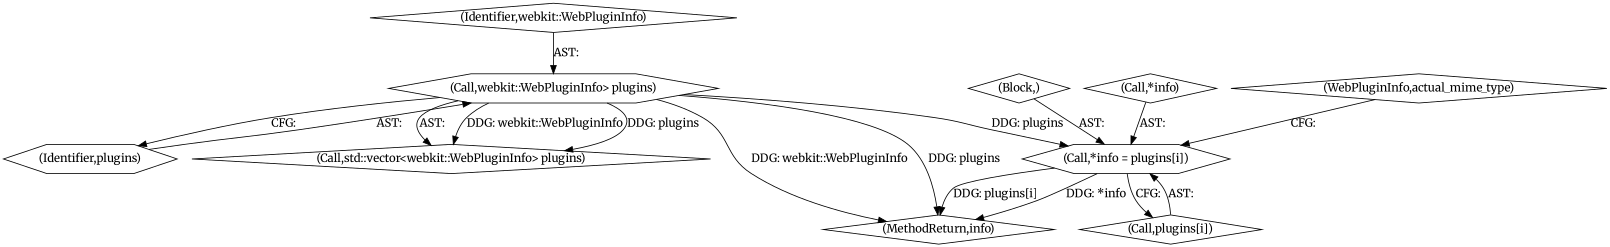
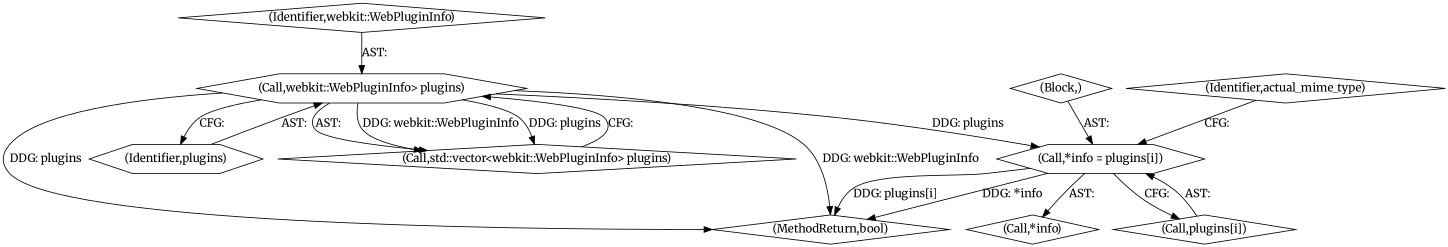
node "(WebPluginInfo,actual_mime_type)": label "(WebPluginInfo,actual_mime_type)" -> "(Identifier,actual_mime_type)"
edge "(Call,std::vector<webkit::WebPluginInfo> plugins)" -> "(Call,webkit::WebPluginInfo> plugins)": added, label "CFG:"
edge "(Call,*info)" -> "(Call,*info = plugins[i])": reversed
node "(MethodReturn,info)": label "(MethodReturn,info)" -> "(MethodReturn,bool)"
